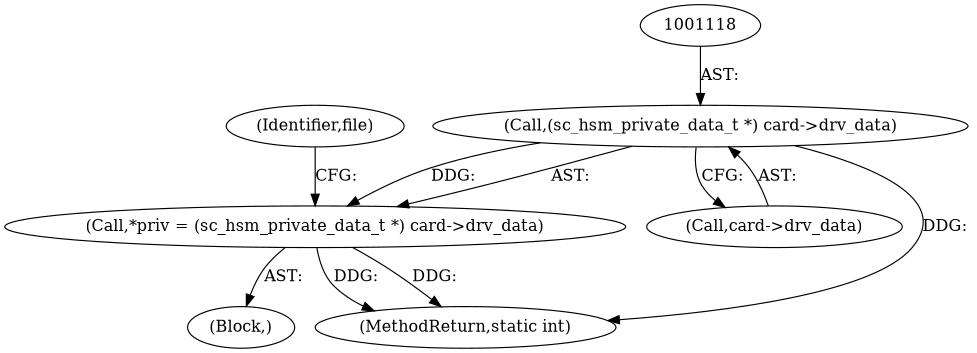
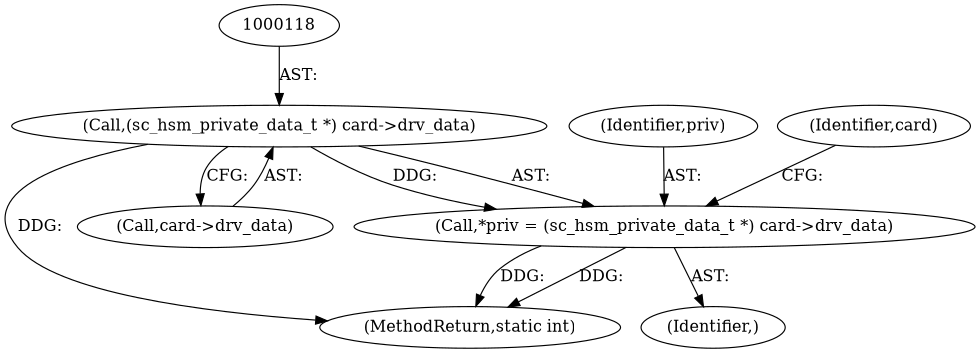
node "1001118": label "1001118" -> "1000118"
node "(Identifier,file)": label "(Identifier,file)" -> "(Identifier,card)"
node "(Identifier,priv)": added
node "(Block,)": label "(Block,)" -> "(Identifier,)"
